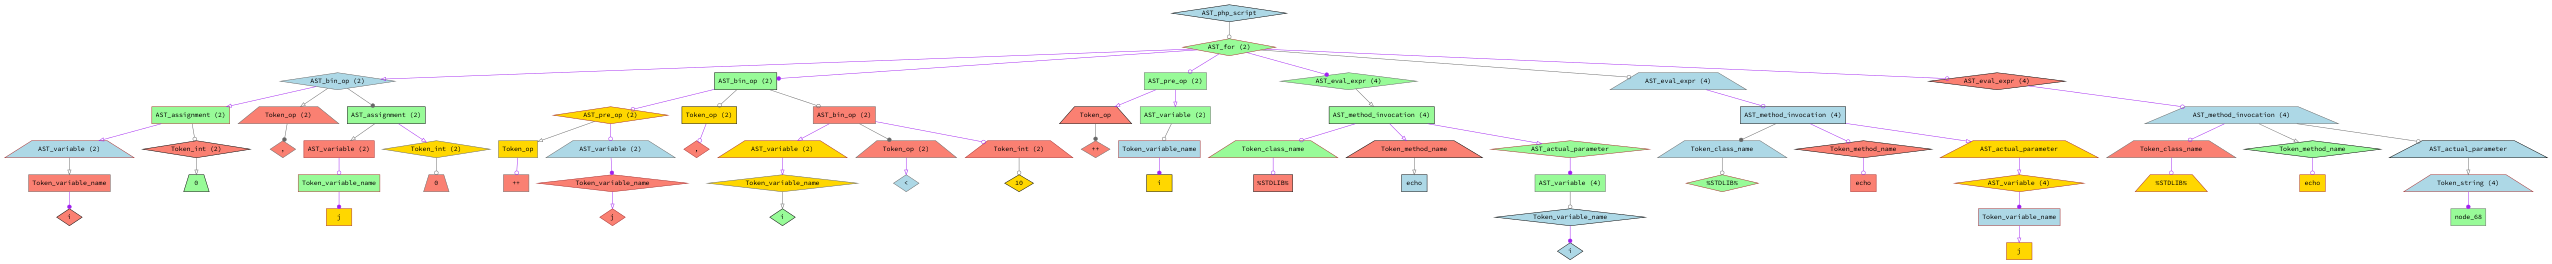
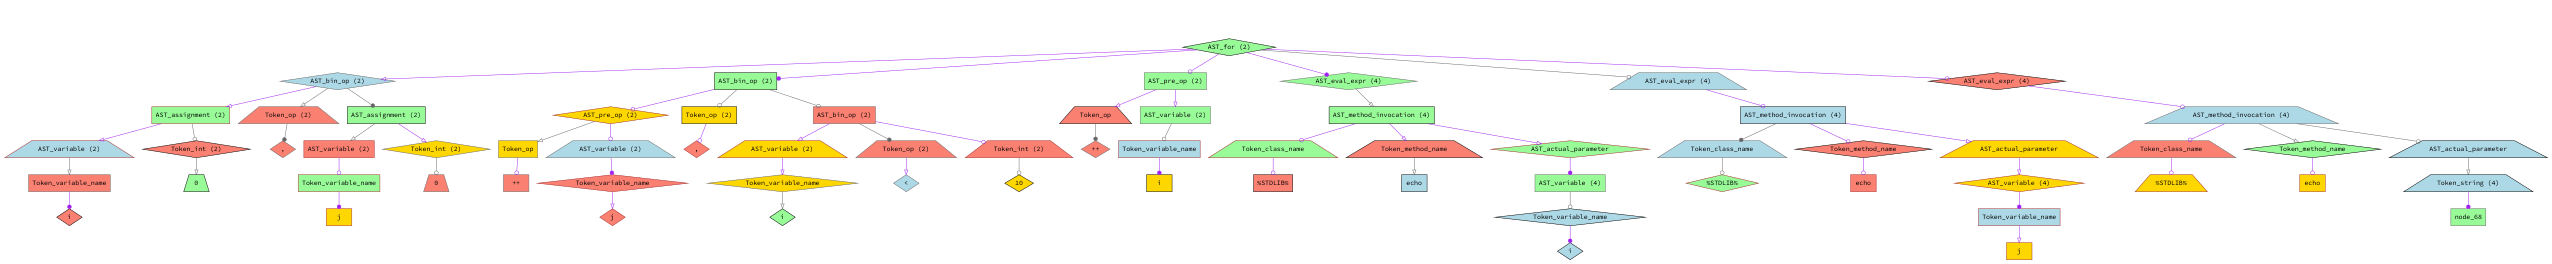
node "AST_php_script": removed
node "AST_for (2)": color brown -> black
node "Token_string (4)": color brown -> black
